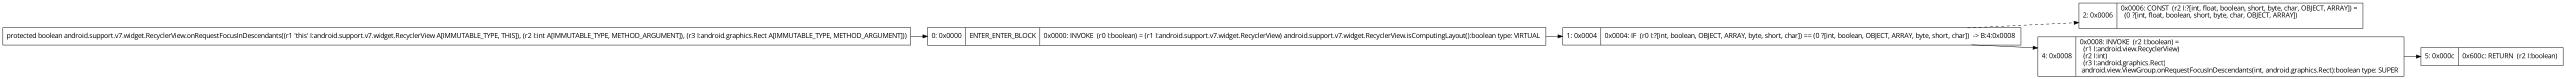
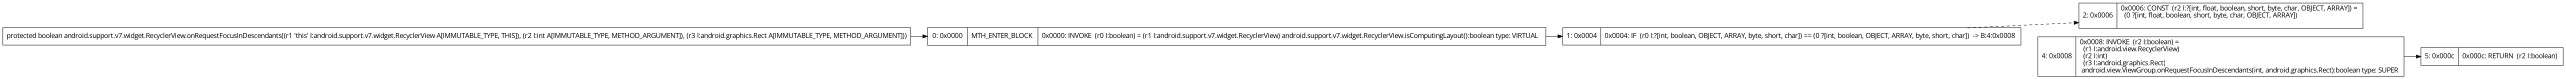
node "0: 0x0000": text "ENTER_ENTER_BLOCK" -> "MTH_ENTER_BLOCK"
edge "1: 0x0004" -> "4: 0x0008": removed
node "5: 0x000c": text "0x600c: RETURN  (r2 I:boolean)" -> "0x000c: RETURN  (r2 I:boolean)"
